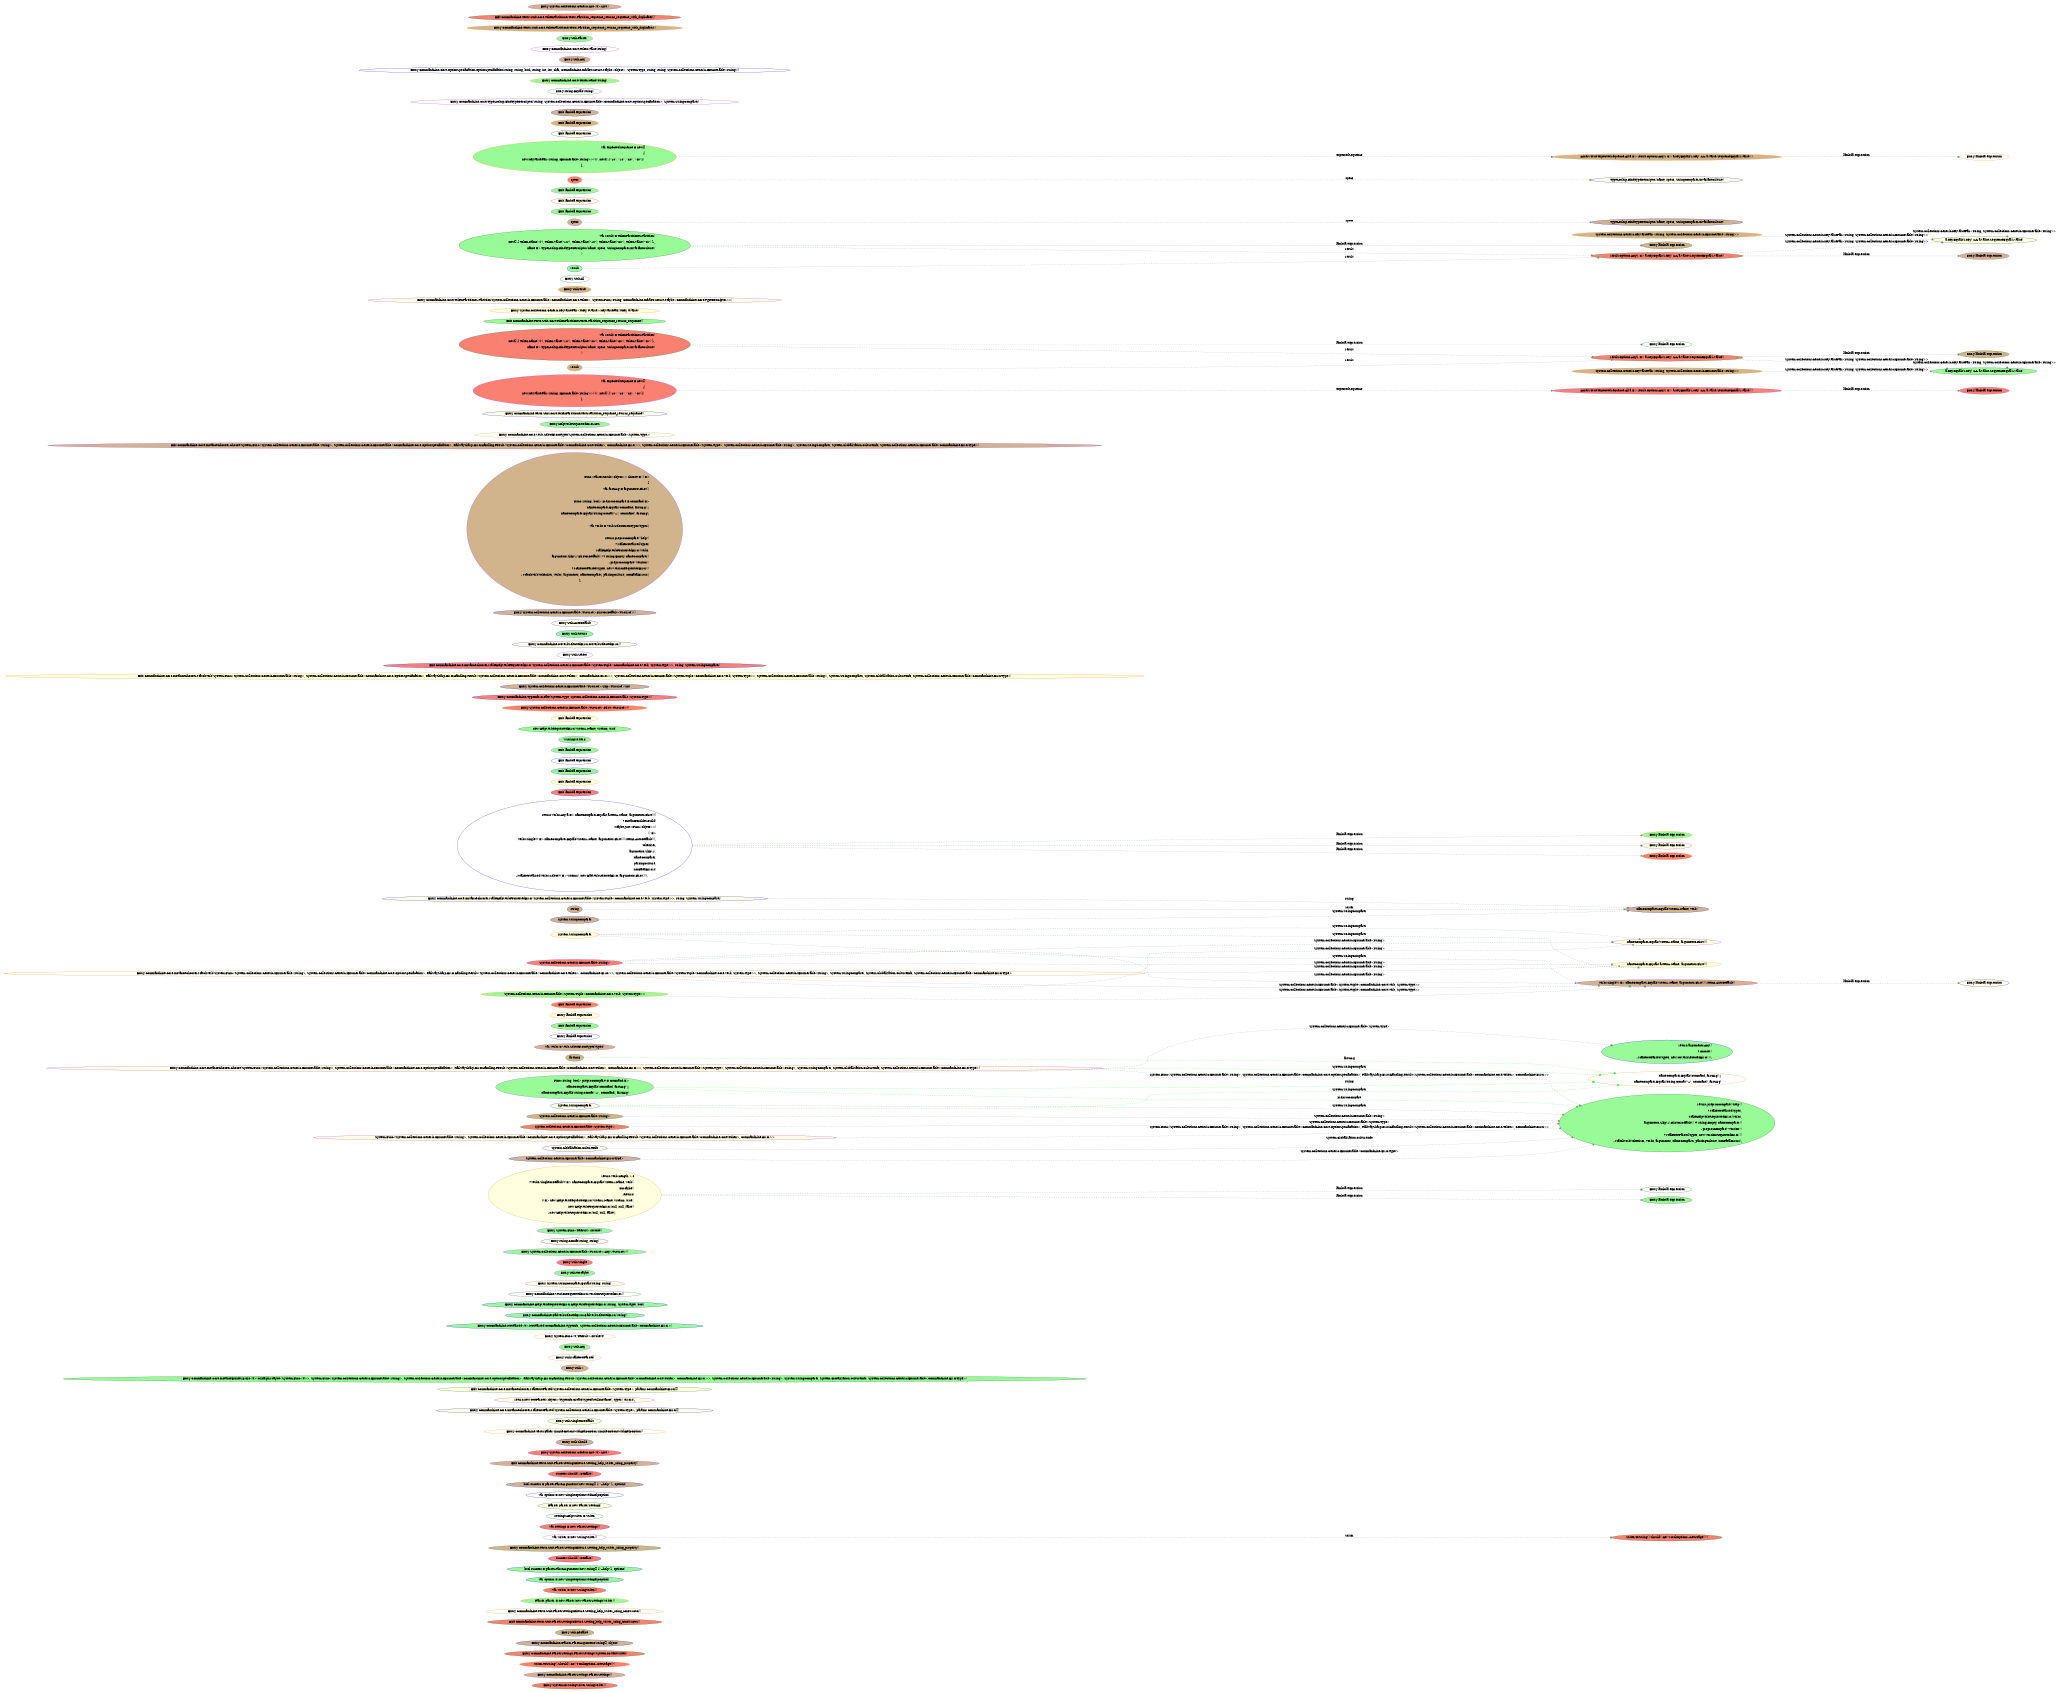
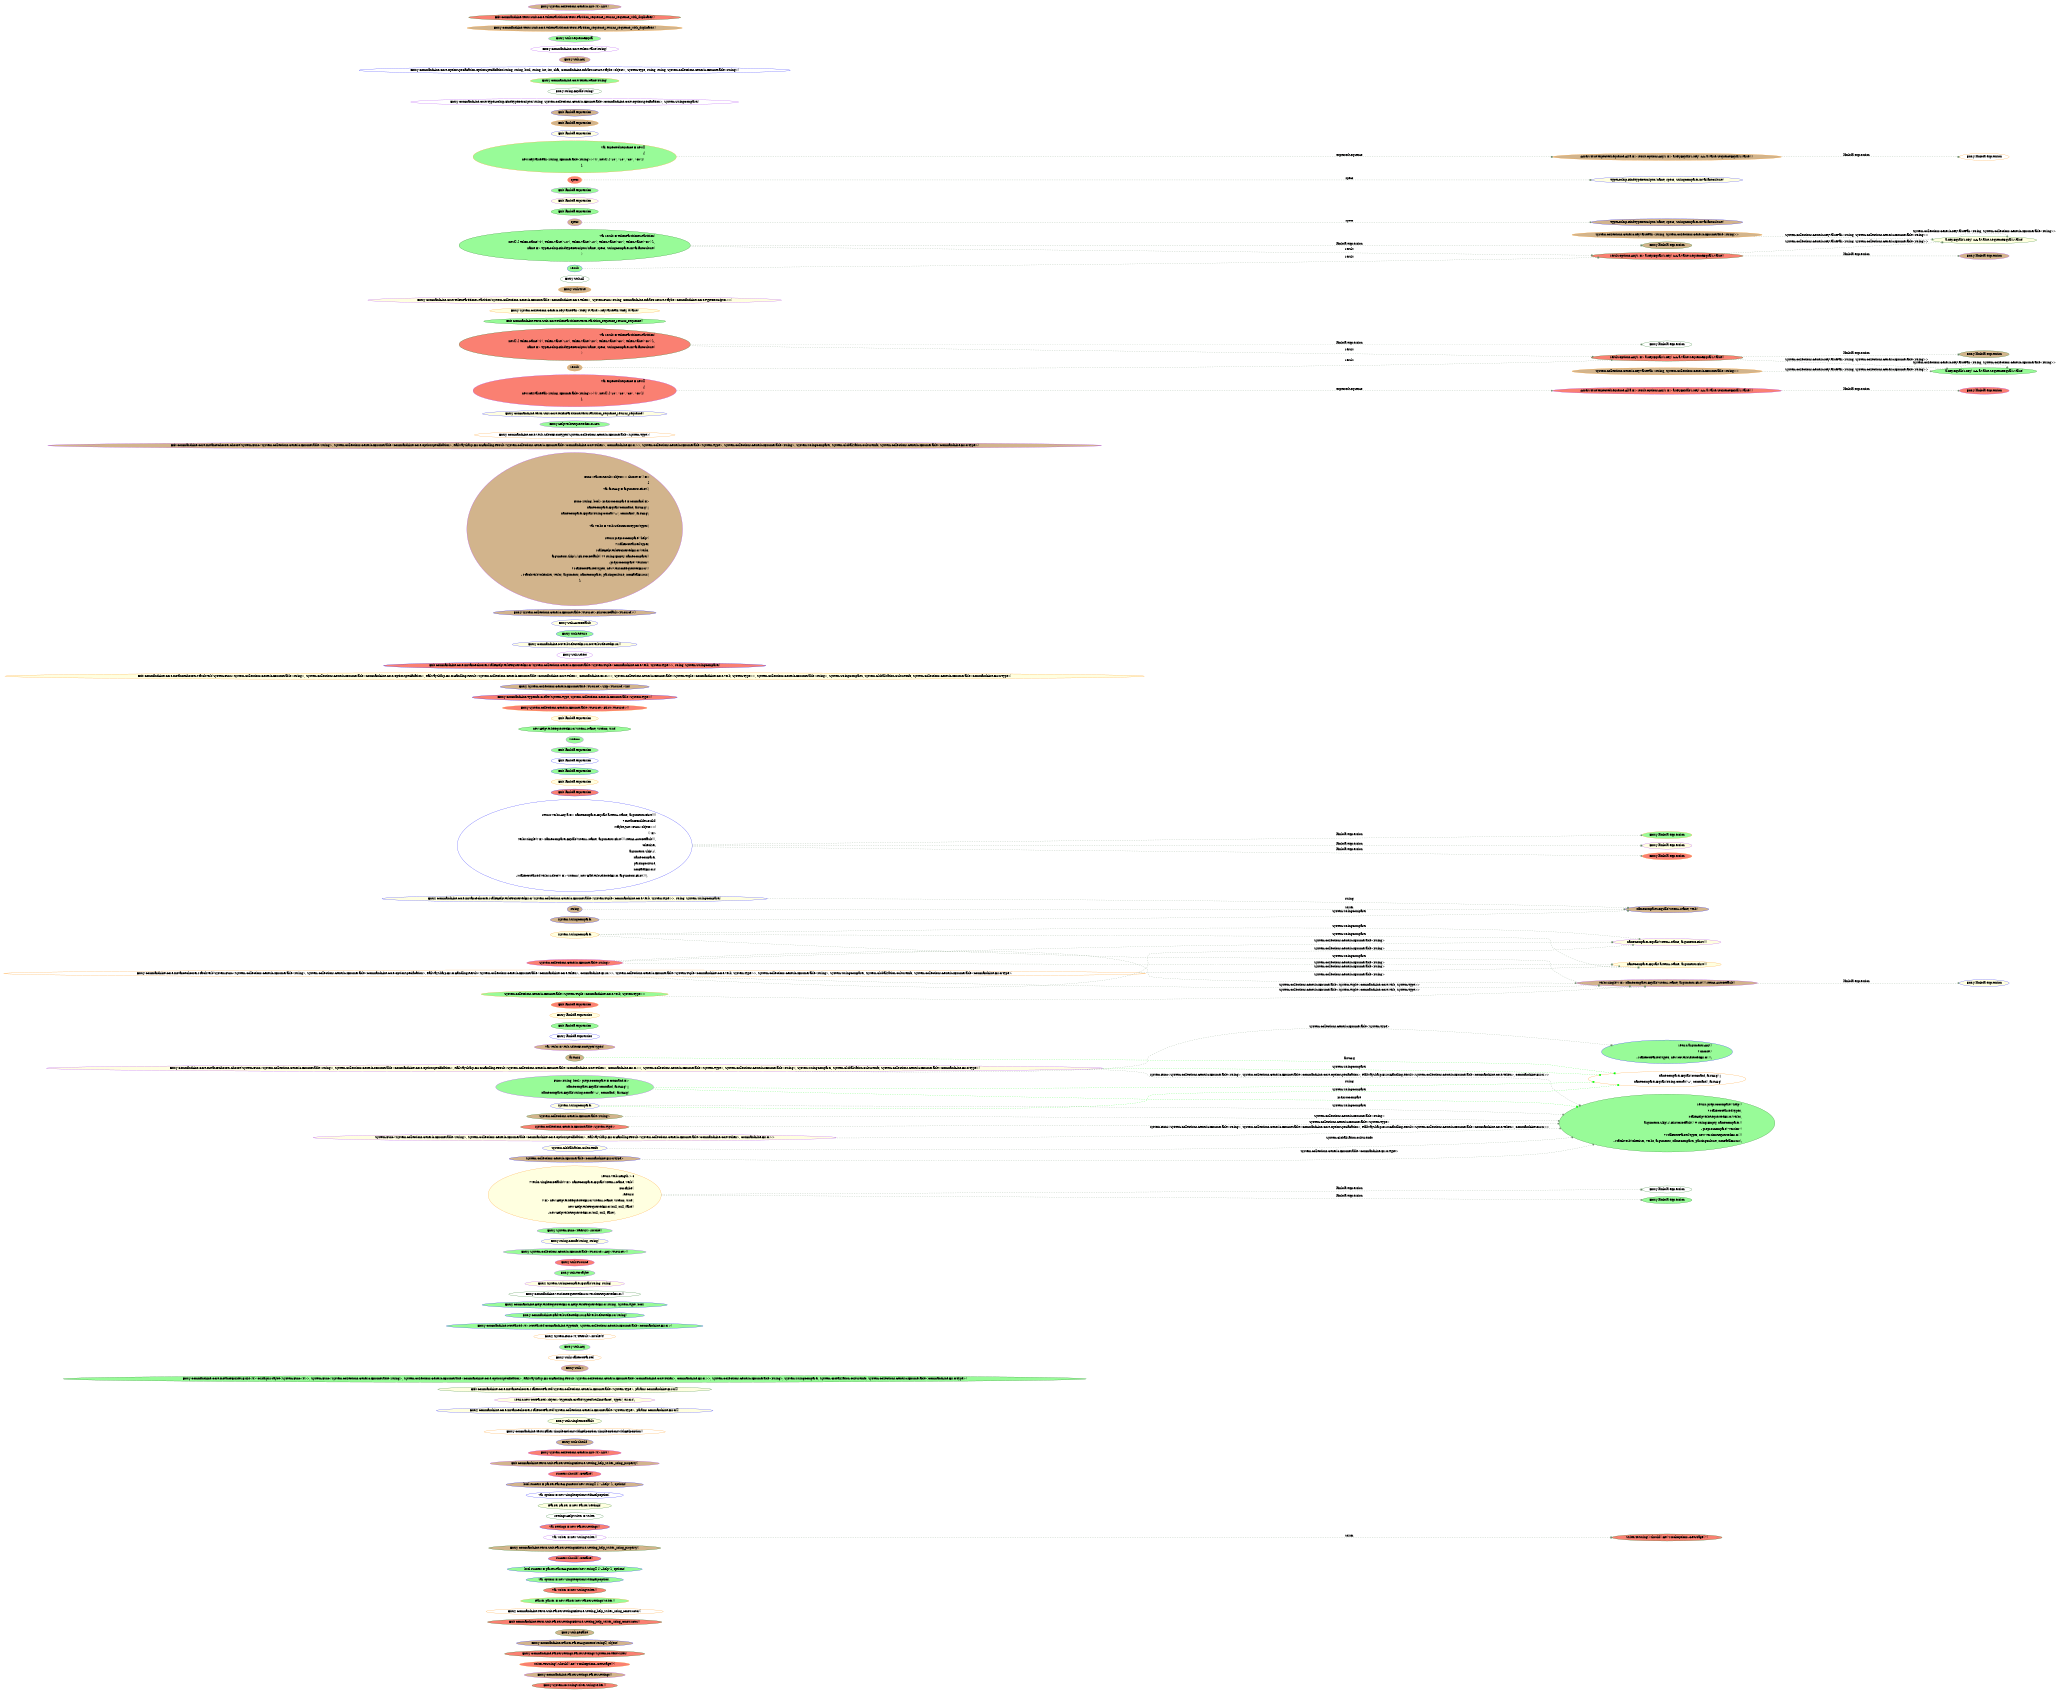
node "Entry Unk.Parser": label "Entry Unk.Parser" -> "Entry Unk.SequenceEqual"
node "v.StringWriter2": label "v.StringWriter2" -> "v.Item2"
node "Entry Unk.Single": label "Entry Unk.Single" -> "Entry Unk.TSource"
